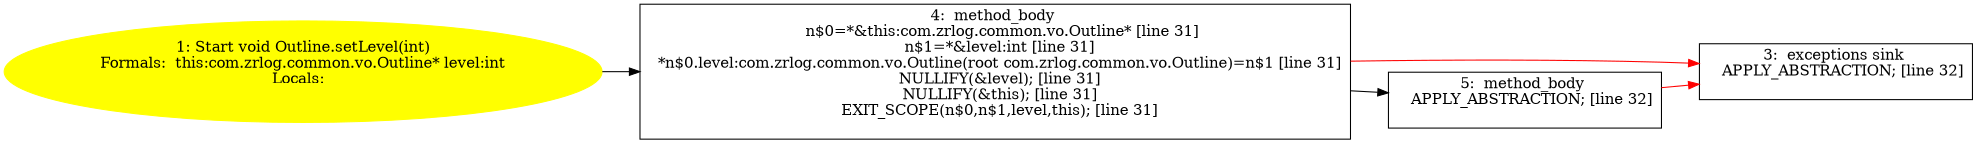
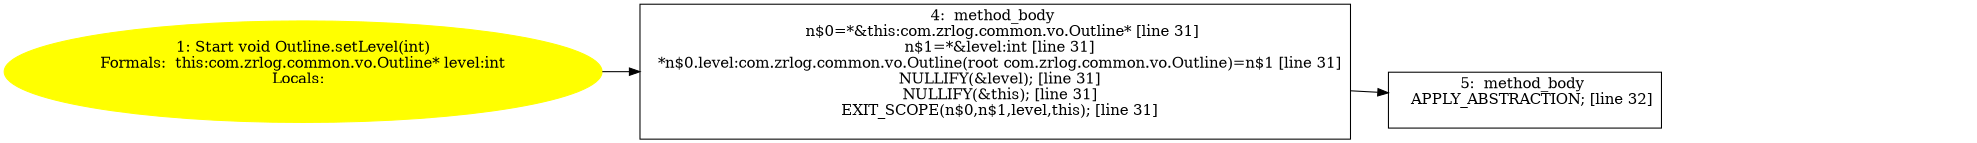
node "3:  exceptions sink APPLY_ABSTRACTION; [line 32]": removed
